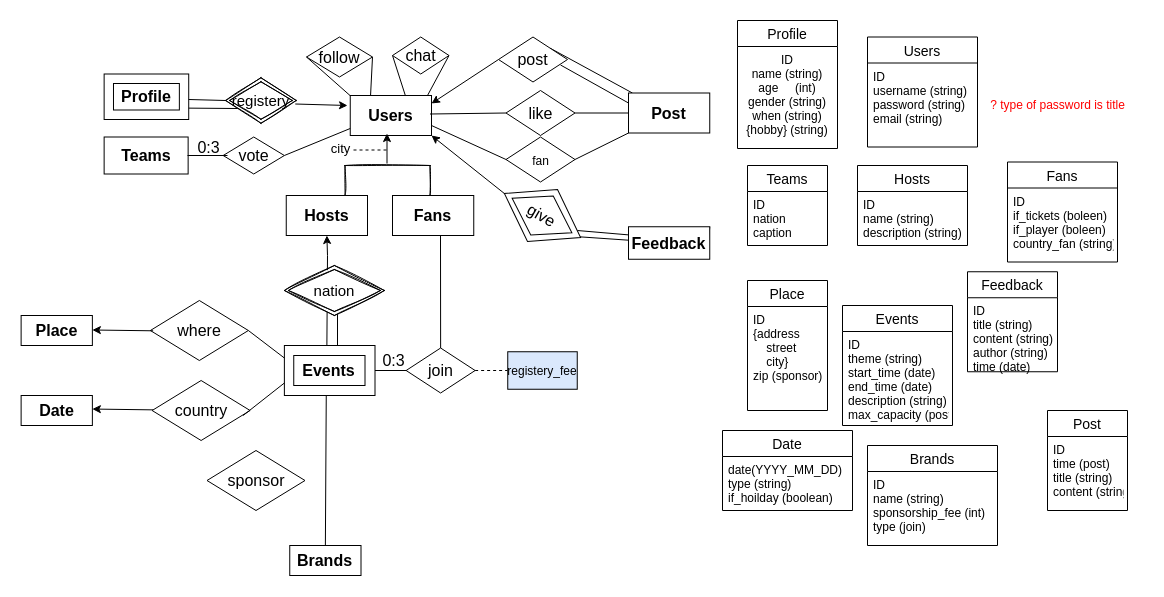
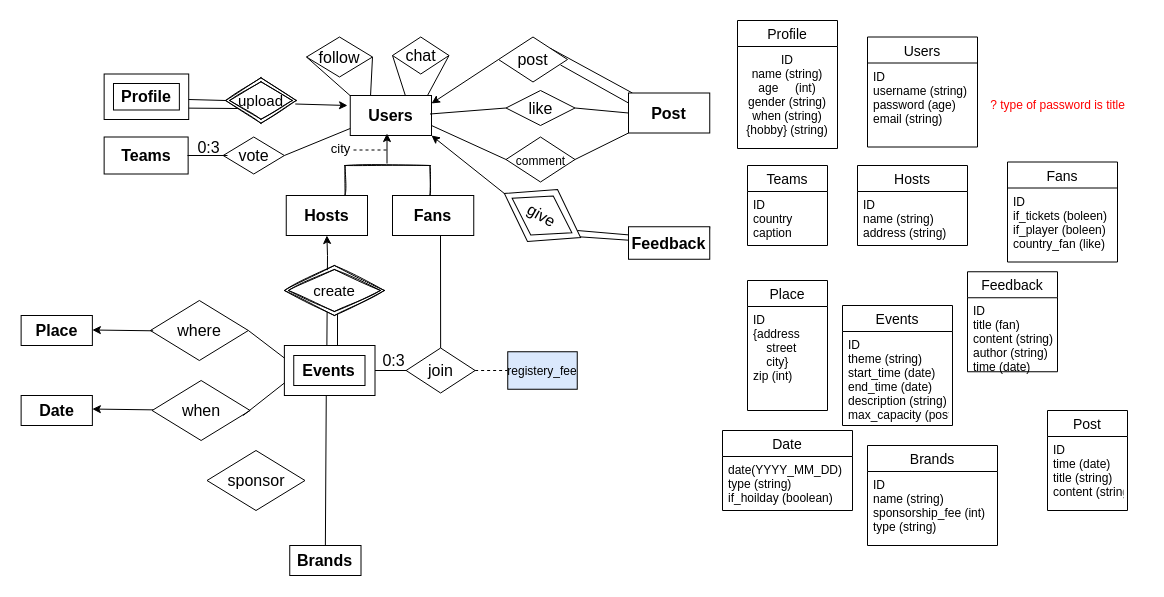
node "ID username (string) password (string) email (string)": label "ID username (string) password (string) email (string)" -> "ID username (string) password (age) email (string)"
node "registery": label "registery" -> "upload"
node "like": size 69x45 -> 69x35
node "fan": label "fan" -> "comment"
node "ID if_tickets (boleen) if_player (boleen) country_fan (string)": label "ID if_tickets (boleen) if_player (boleen) country_fan (string)" -> "ID if_tickets (boleen) if_player (boleen) country_fan (like)"
node "ID nation caption": label "ID nation caption" -> "ID country caption"
node "ID name (string) description (string)": label "ID name (string) description (string)" -> "ID name (string) address (string)"
node "nation": label "nation" -> "create"
node "ID title (string) content (string) author (string) time (date)": label "ID title (string) content (string) author (string) time (date)" -> "ID title (fan) content (string) author (string) time (date)"
node "ID {address street city} zip (sponsor)": label "ID {address street city} zip (sponsor)" -> "ID {address street city} zip (int)"
node "country": label "country" -> "when"
node "ID time (post) title (string) content (string)": label "ID time (post) title (string) content (string)" -> "ID time (date) title (string) content (string)"
node "ID name (string) sponsorship_fee (int) type (join)": label "ID name (string) sponsorship_fee (int) type (join)" -> "ID name (string) sponsorship_fee (int) type (string)"
